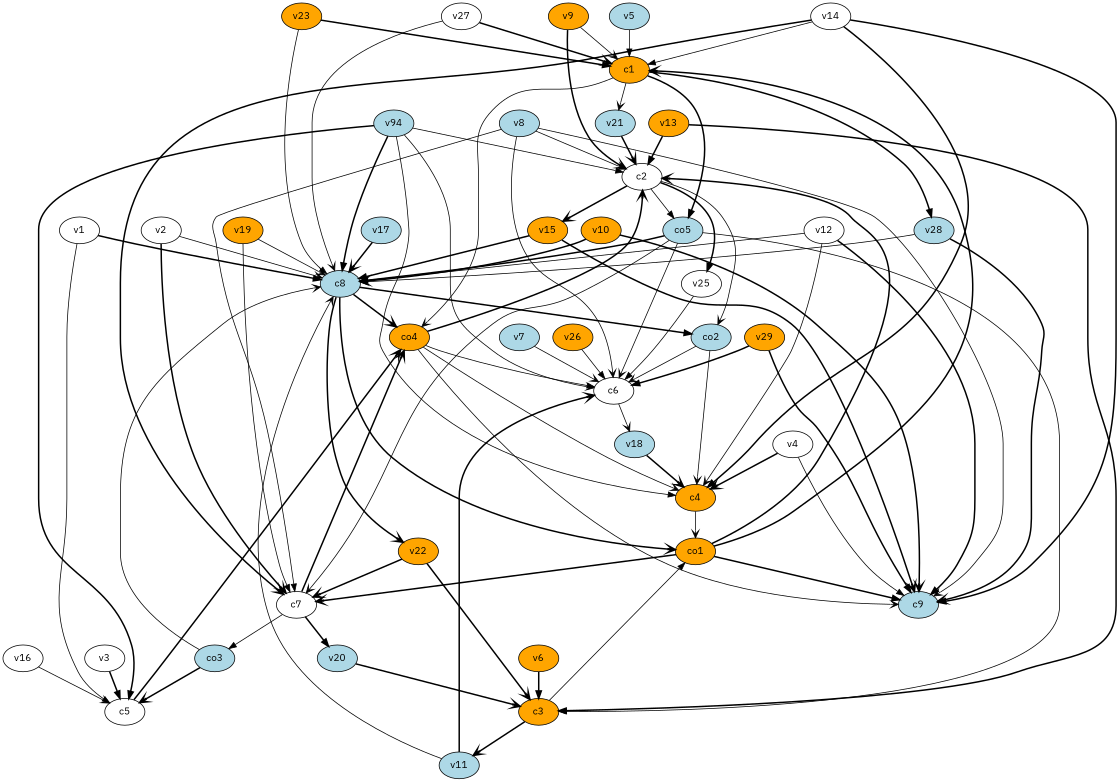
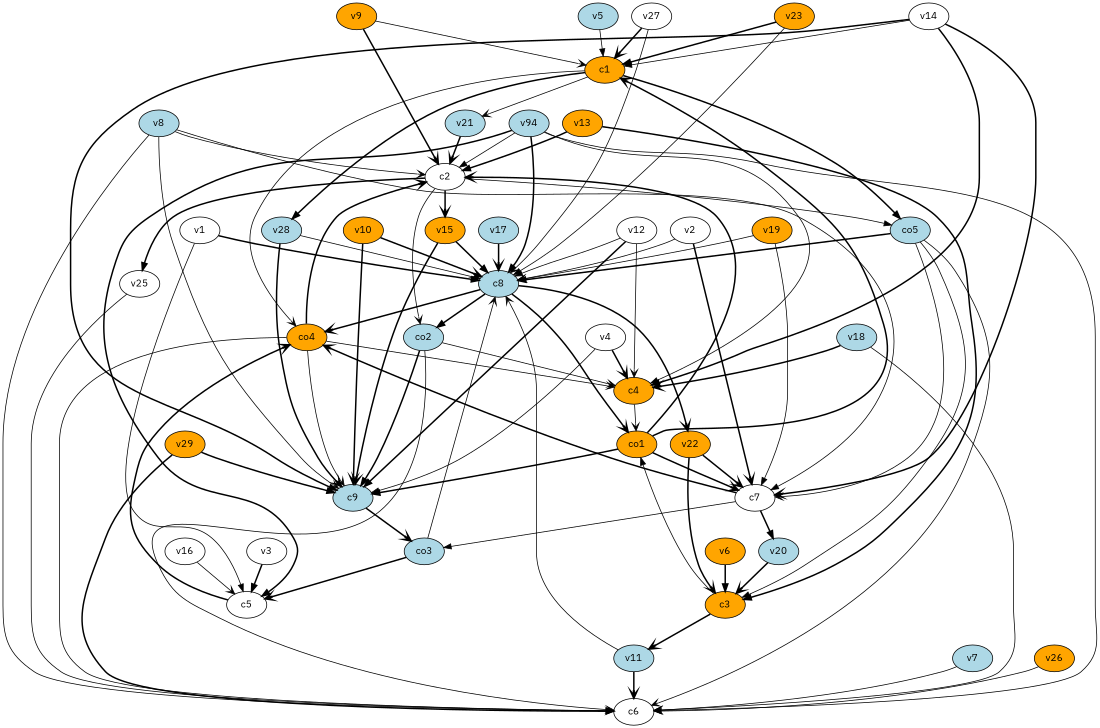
edge "c6" -> "v18": reversed
edge "co2" -> "c9": added
edge "c9" -> "co3": added
